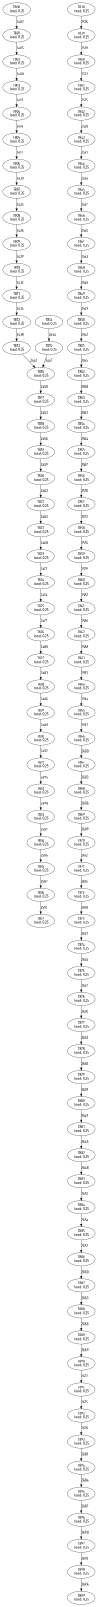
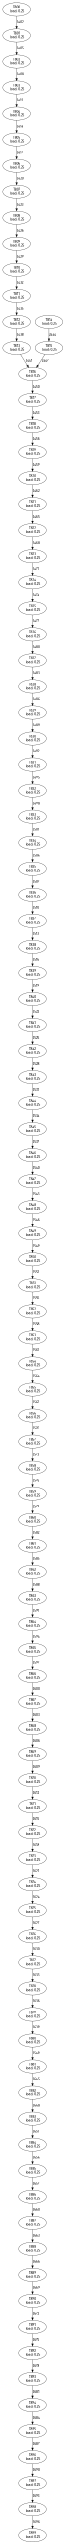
edge "T837 load: 0.25" -> "T838 load: 0.25": added, label "2513"
